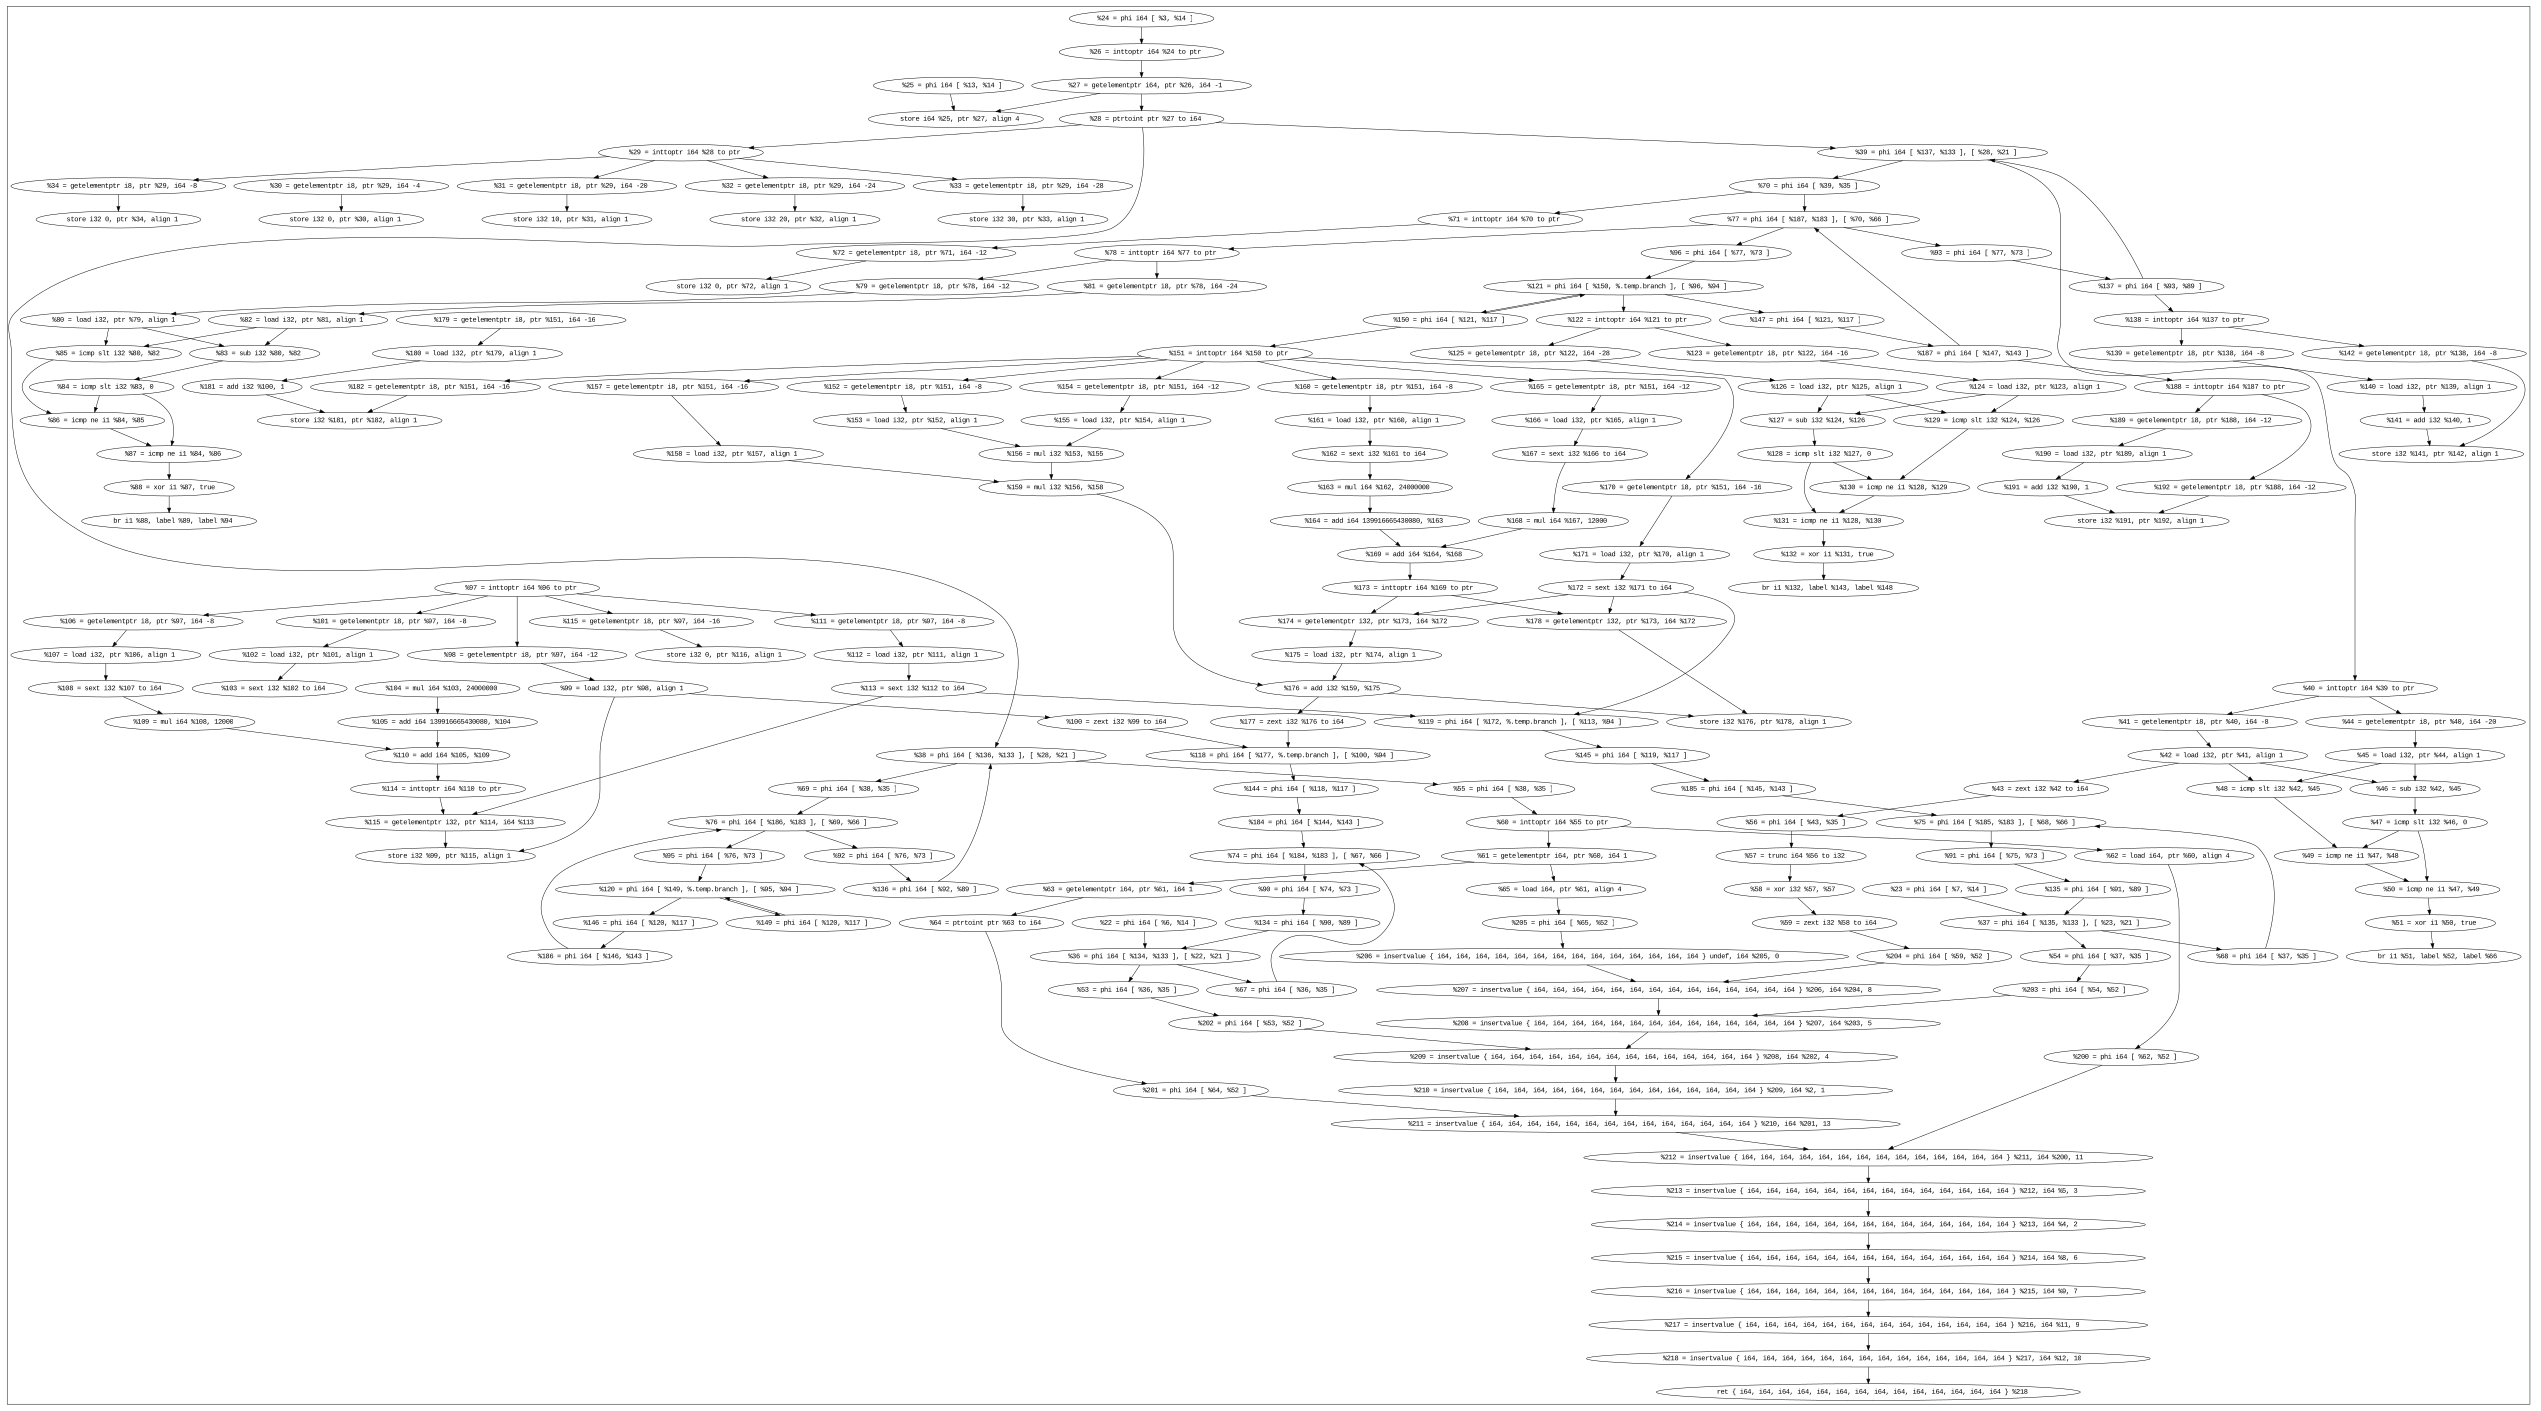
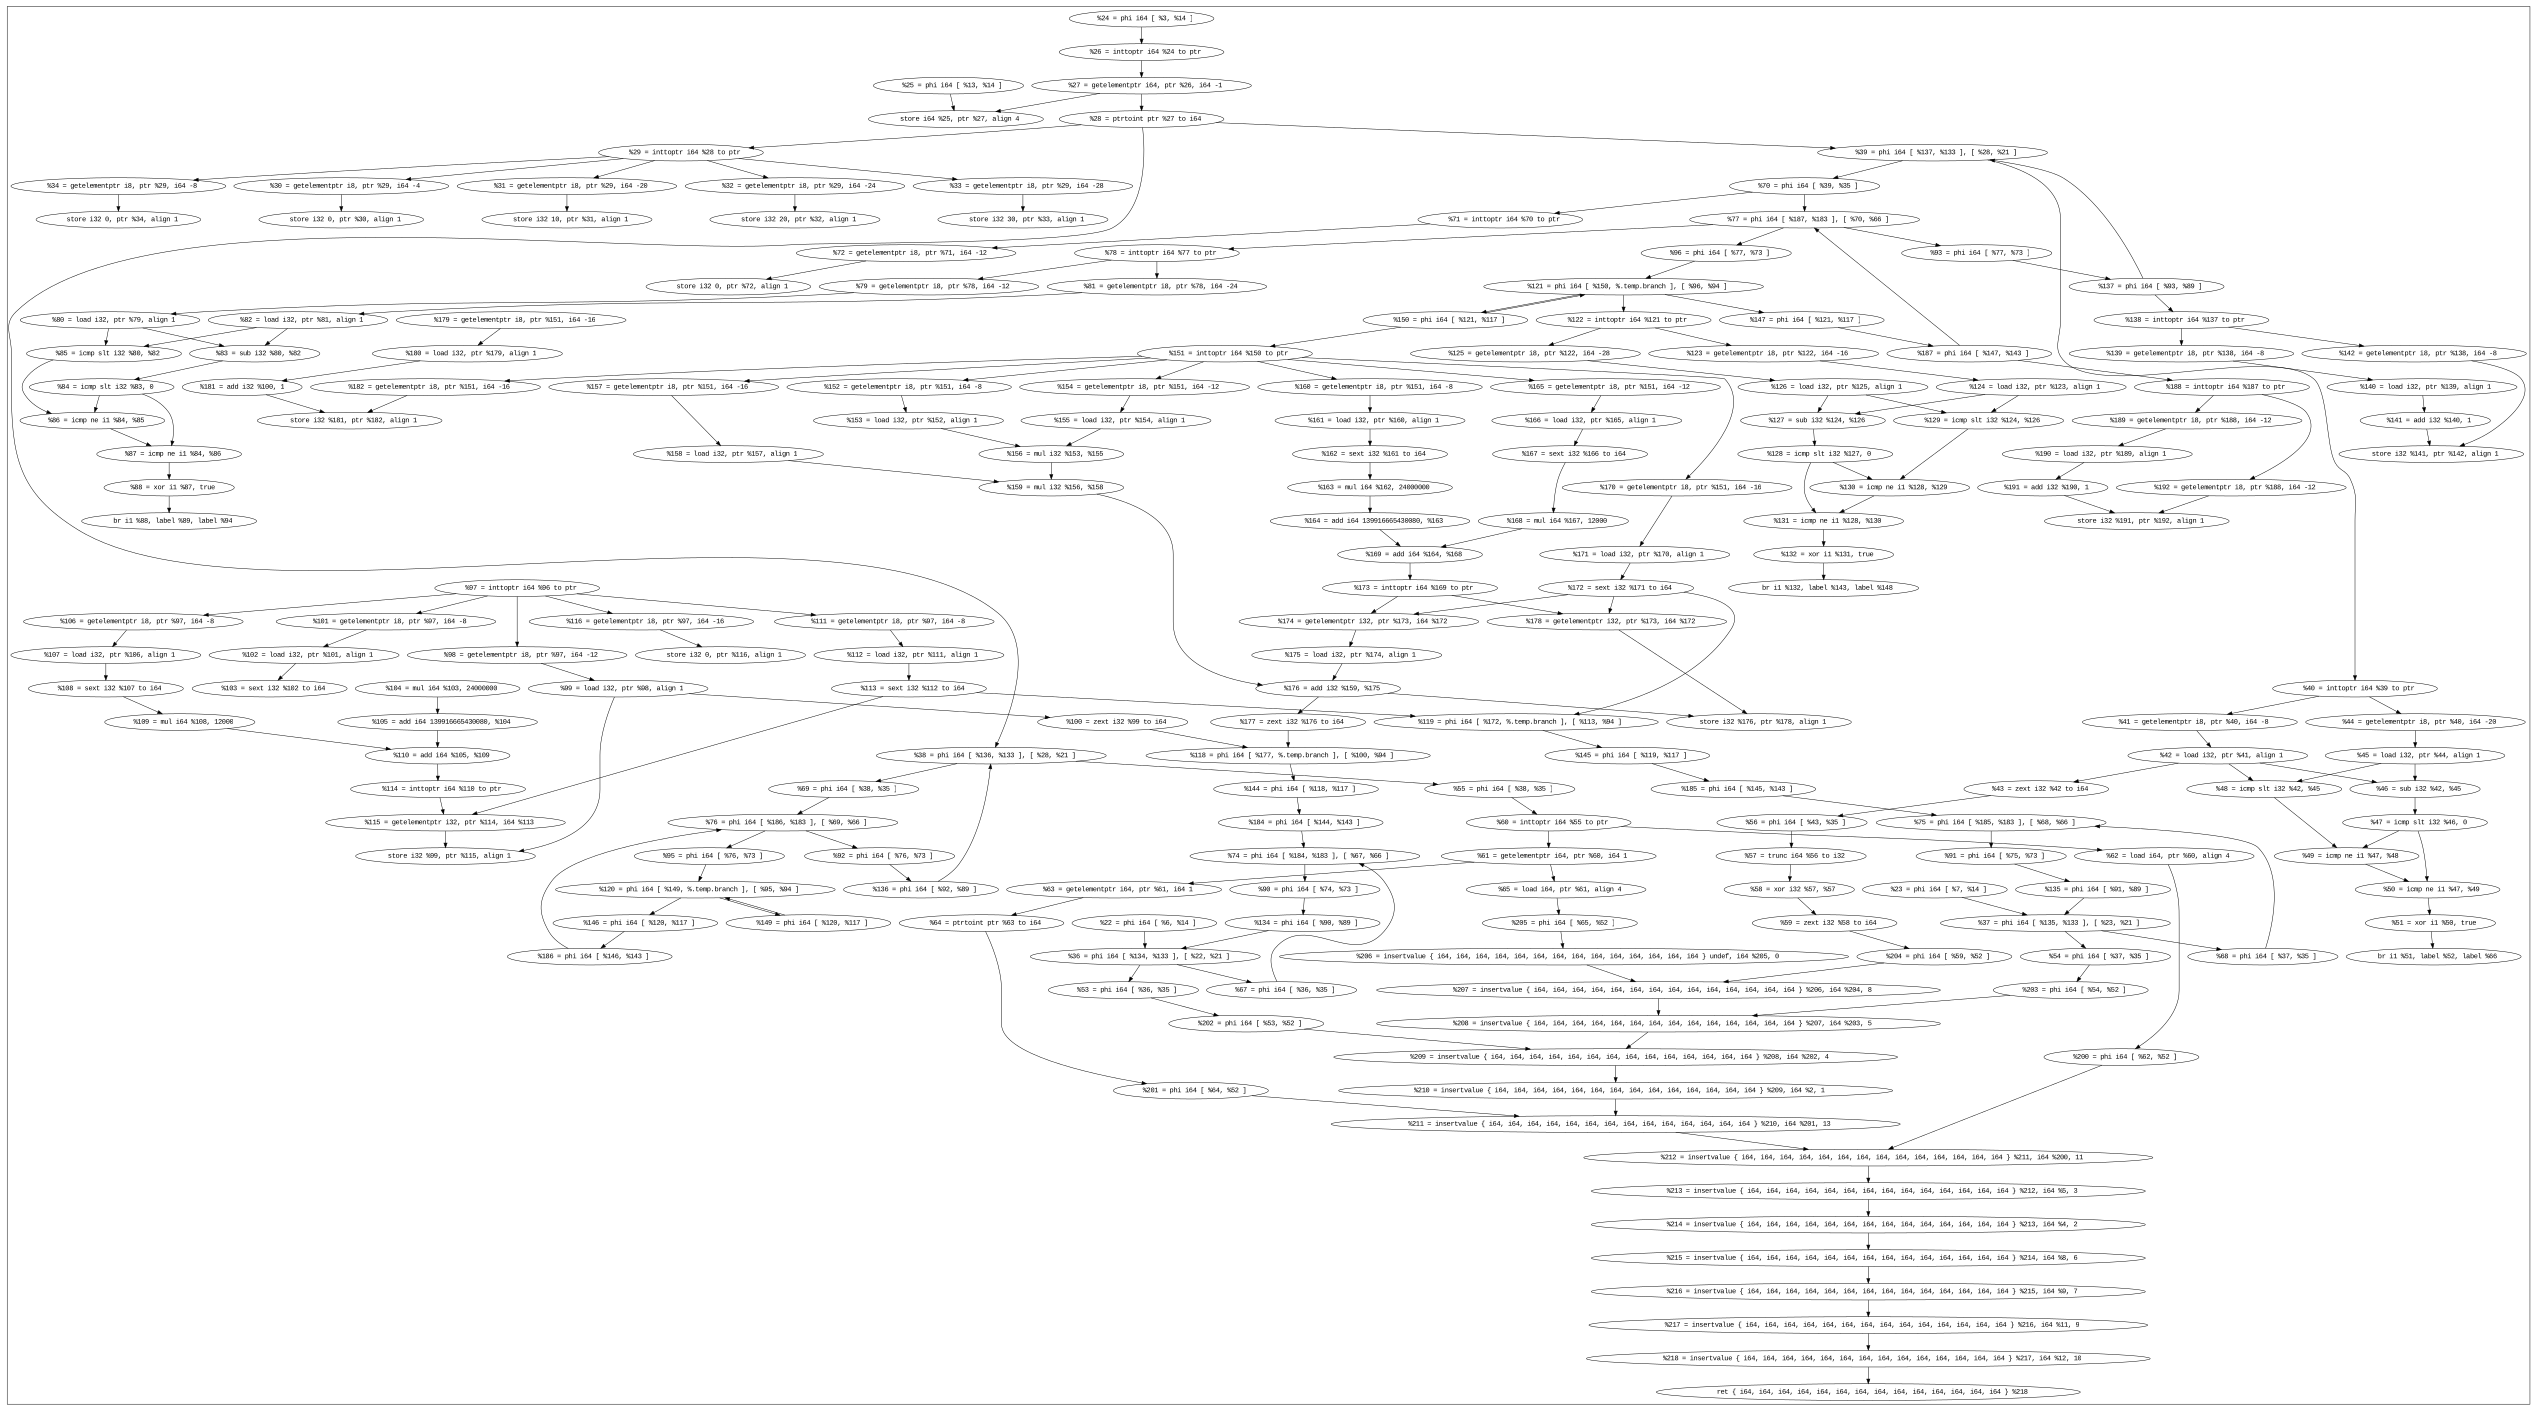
edge "%29 = inttoptr i64 %28 to ptr" -> "%30 = getelementptr i8, ptr %29, i64 -4": added
node "%115 = getelementptr i8, ptr %97, i64 -16": label "%115 = getelementptr i8, ptr %97, i64 -16" -> "%116 = getelementptr i8, ptr %97, i64 -16"
